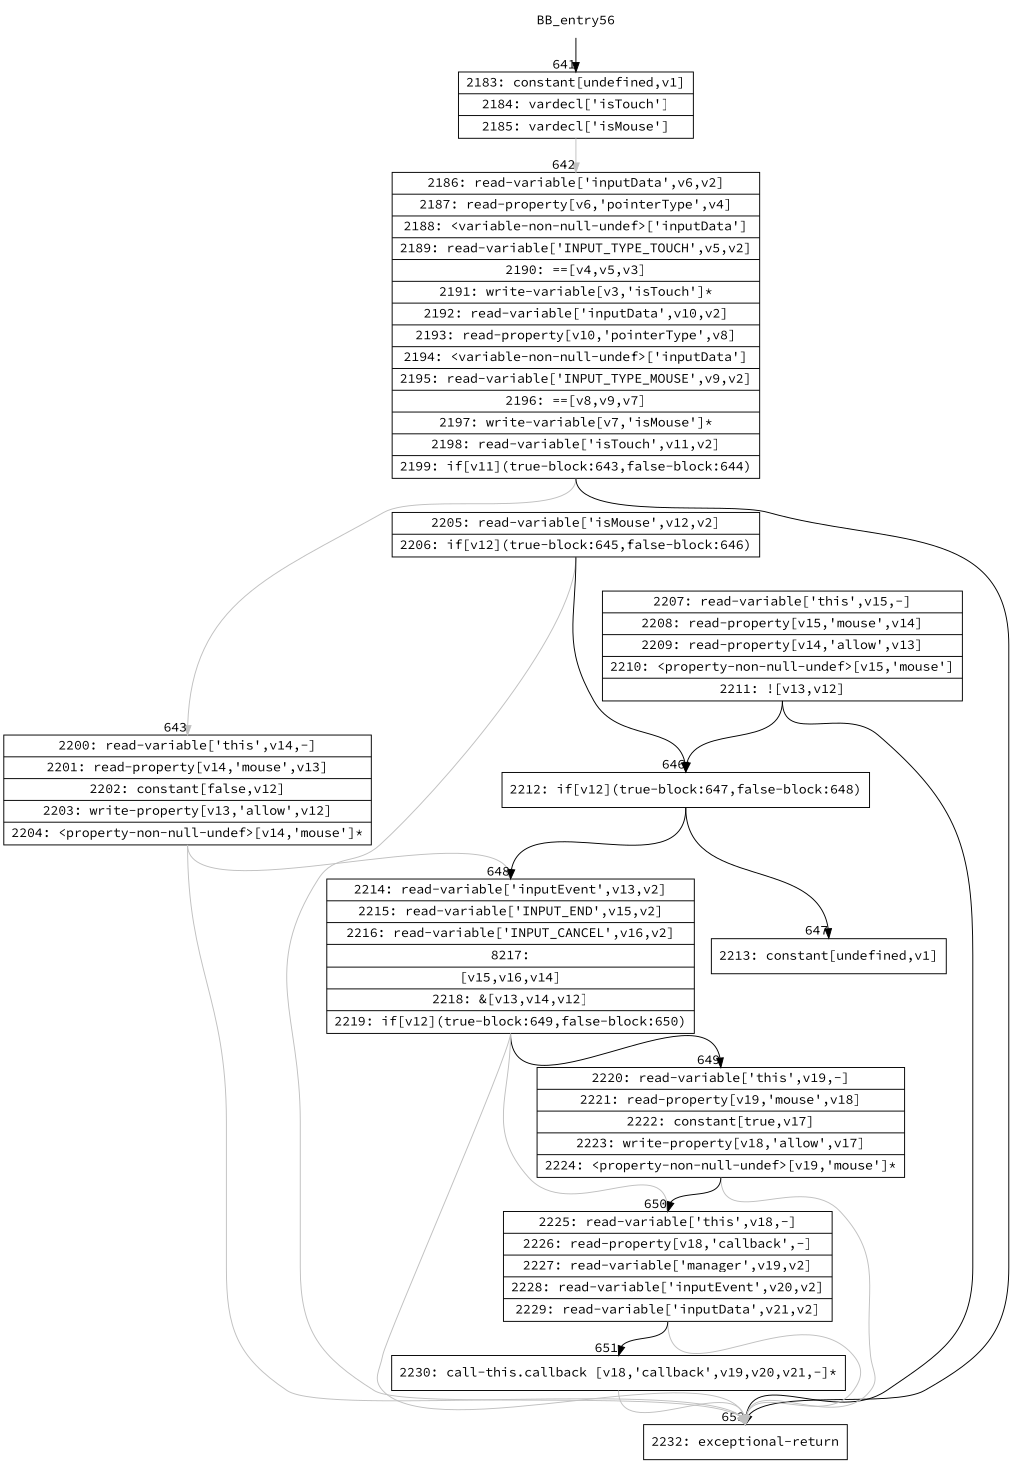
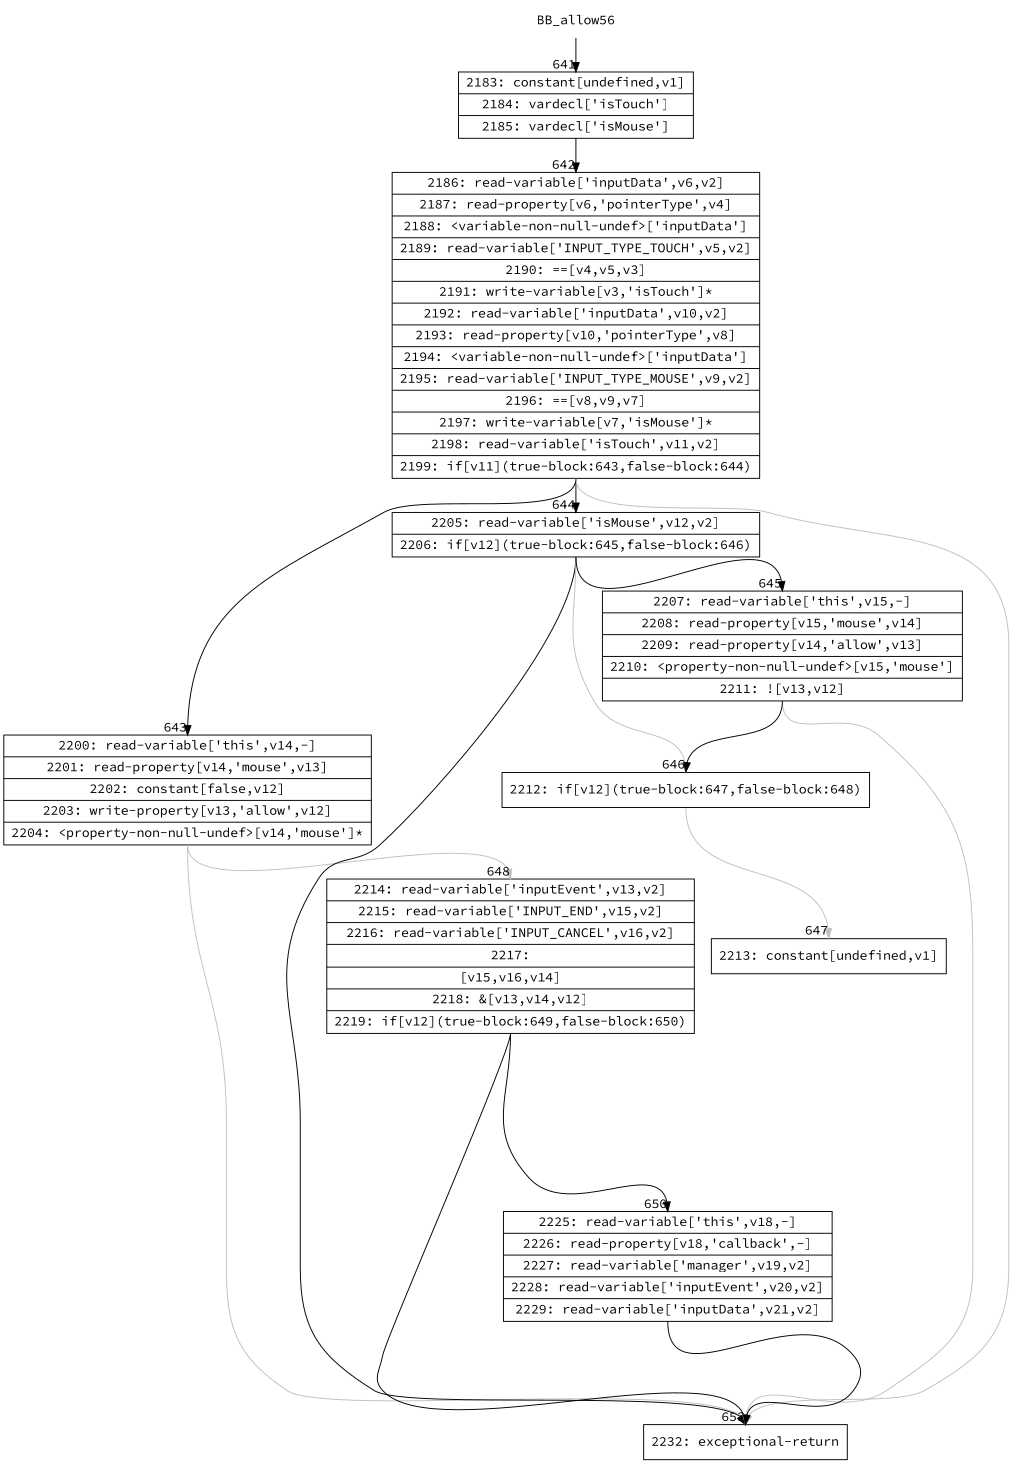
node "BB_entry56": label "BB_entry56" -> "BB_allow56"
edge "2183: constant[undefined,v1]" -> "2186: read-variable['inputData',v6,v2]": color gray -> black
edge "2186: read-variable['inputData',v6,v2]" -> "2205: read-variable['isMouse',v12,v2]": added
edge "2186: read-variable['inputData',v6,v2]" -> "2200: read-variable['this',v14,-]": color gray -> black
edge "2205: read-variable['isMouse',v12,v2]" -> "2207: read-variable['this',v15,-]": added
edge "2205: read-variable['isMouse',v12,v2]" -> "2212: if[v12](true-block:647,false-block:648)": color black -> gray
edge "2212: if[v12](true-block:647,false-block:648)" -> "2214: read-variable['inputEvent',v13,v2]": removed
edge "2212: if[v12](true-block:647,false-block:648)" -> "2213: constant[undefined,v1]": color black -> gray
edge "2186: read-variable['inputData',v6,v2]" -> "2232: exceptional-return": color black -> gray
node "2214: read-variable['inputEvent',v13,v2]": text "8217:" -> "2217:"
edge "2207: read-variable['this',v15,-]" -> "2232: exceptional-return": color black -> gray
edge "2205: read-variable['isMouse',v12,v2]" -> "2232: exceptional-return": color gray -> black
node "2220: read-variable['this',v19,-]": removed
edge "2214: read-variable['inputEvent',v13,v2]" -> "2225: read-variable['this',v18,-]": color gray -> black
edge "2225: read-variable['this',v18,-]" -> "2232: exceptional-return": color gray -> black
node "2230: call-this.callback [v18,'callback',v19,v20,v21,-]*": removed
edge "2214: read-variable['inputEvent',v13,v2]" -> "2232: exceptional-return": color gray -> black
